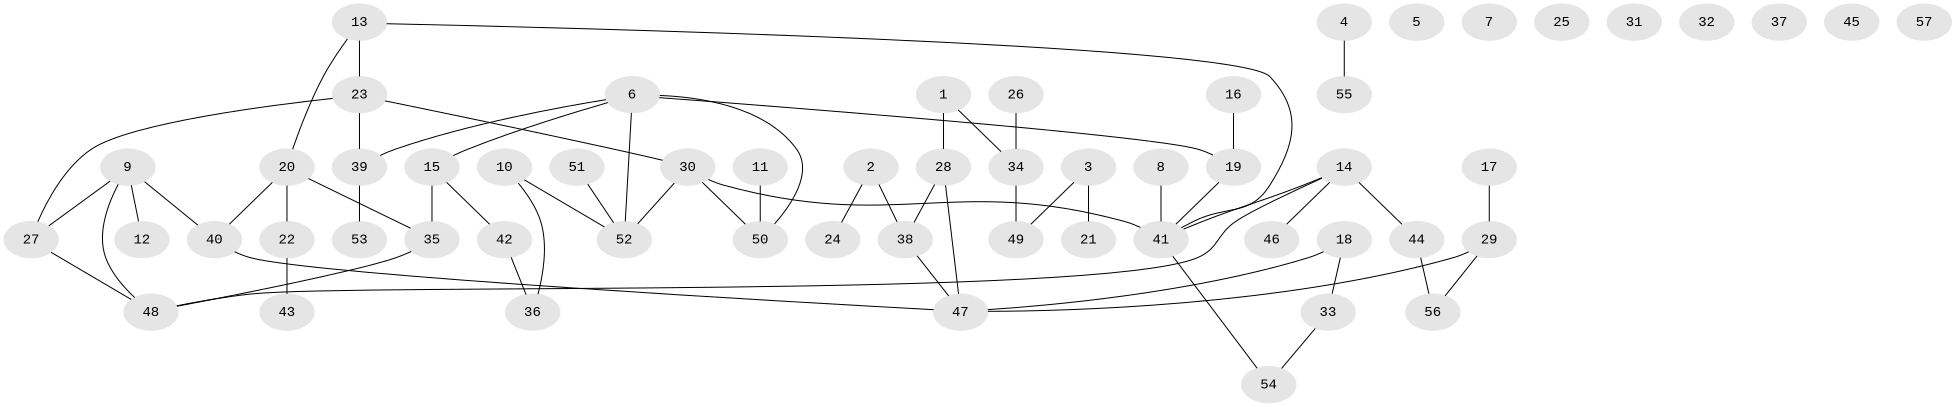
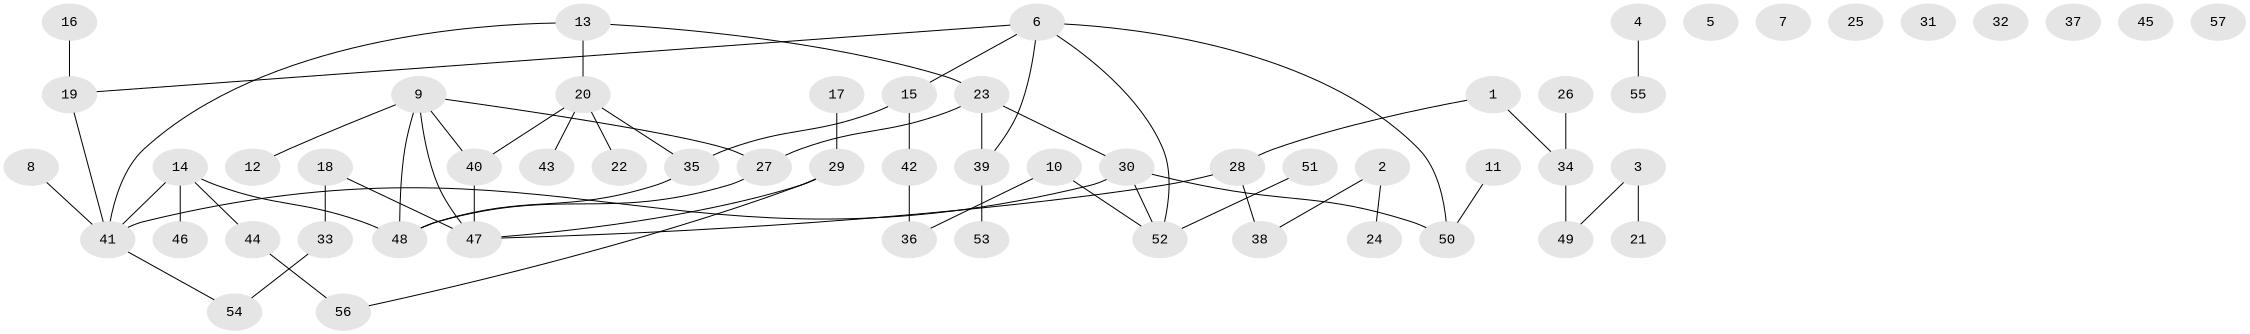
edge "22" -- "43": now "20" -- "43"
edge "38" -- "47": now "9" -- "47"
